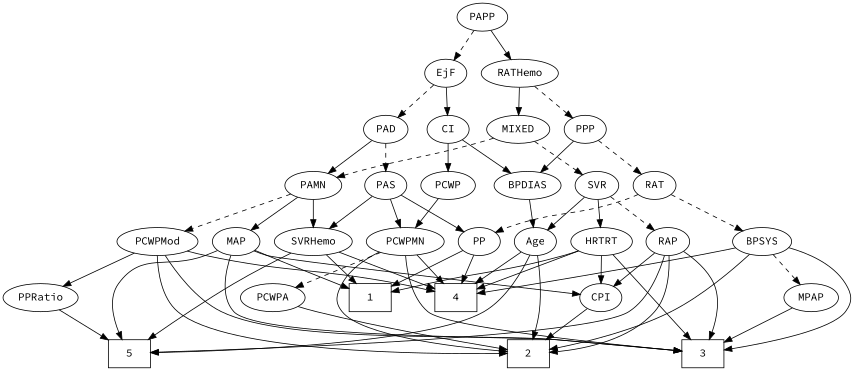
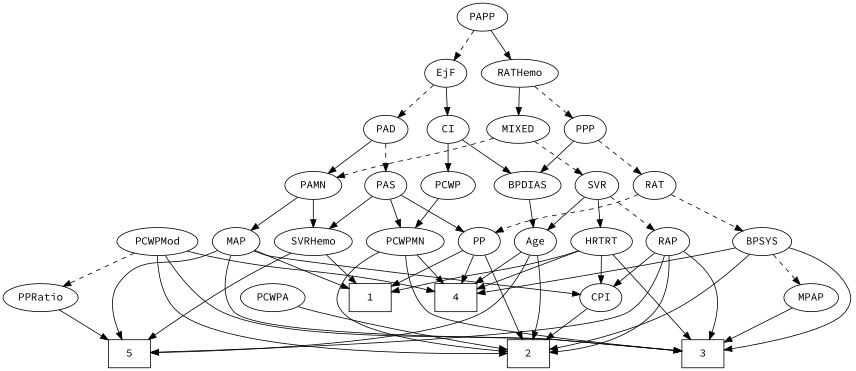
edge "PAMN" -> "PCWPMod": removed
edge "SVRHemo" -> "4": removed
edge "PCWPMod" -> "PPRatio": style solid -> dashed
edge "PCWPMN" -> "PCWPA": removed
edge "PP" -> "2": added
